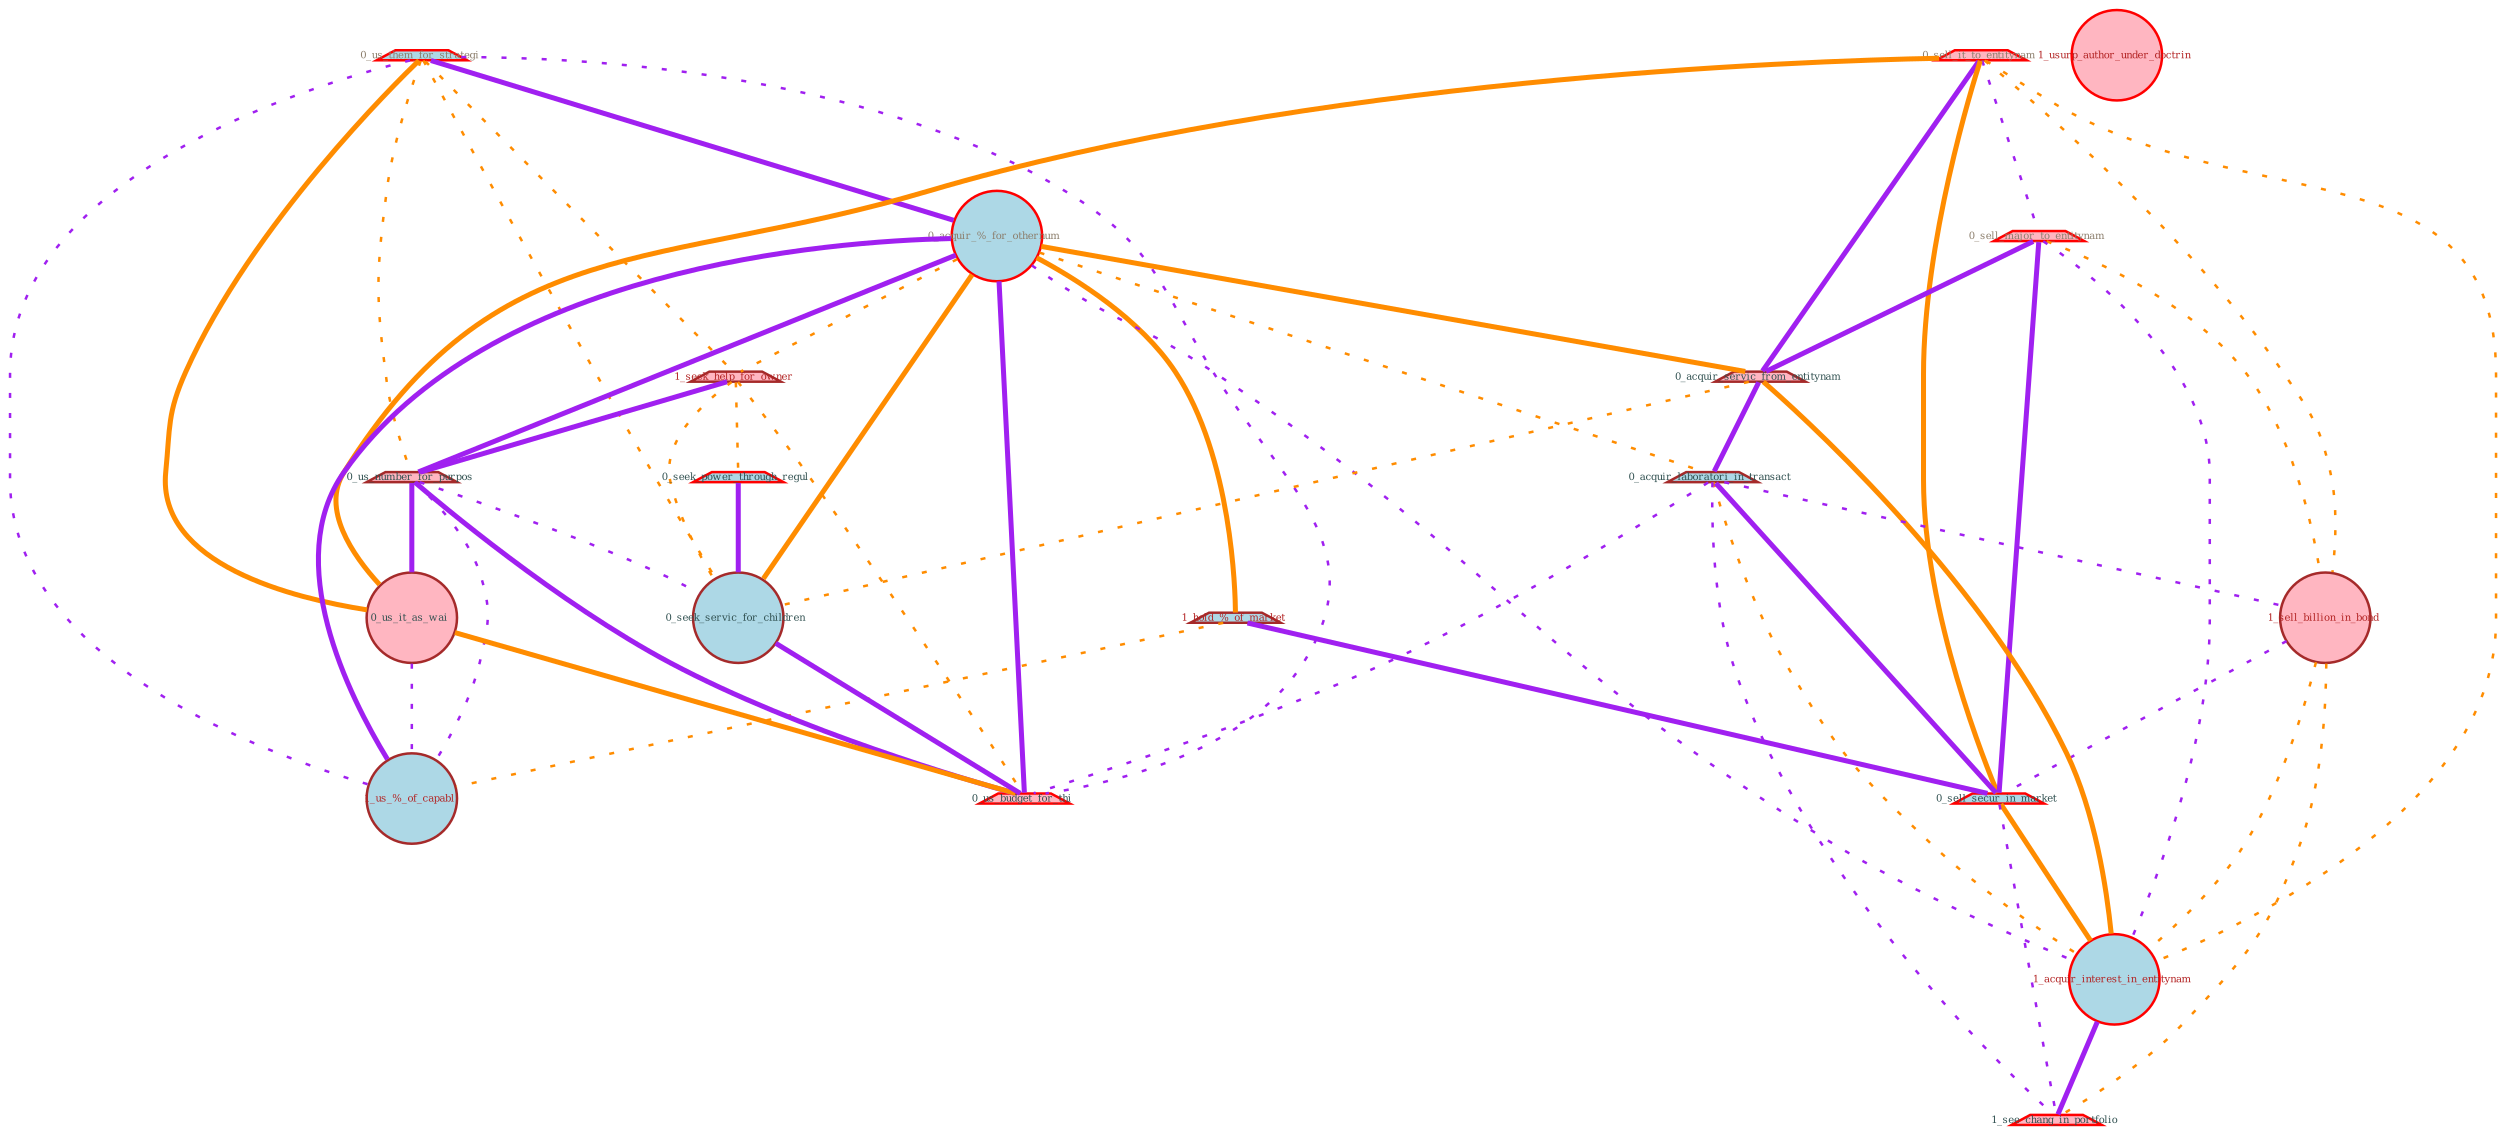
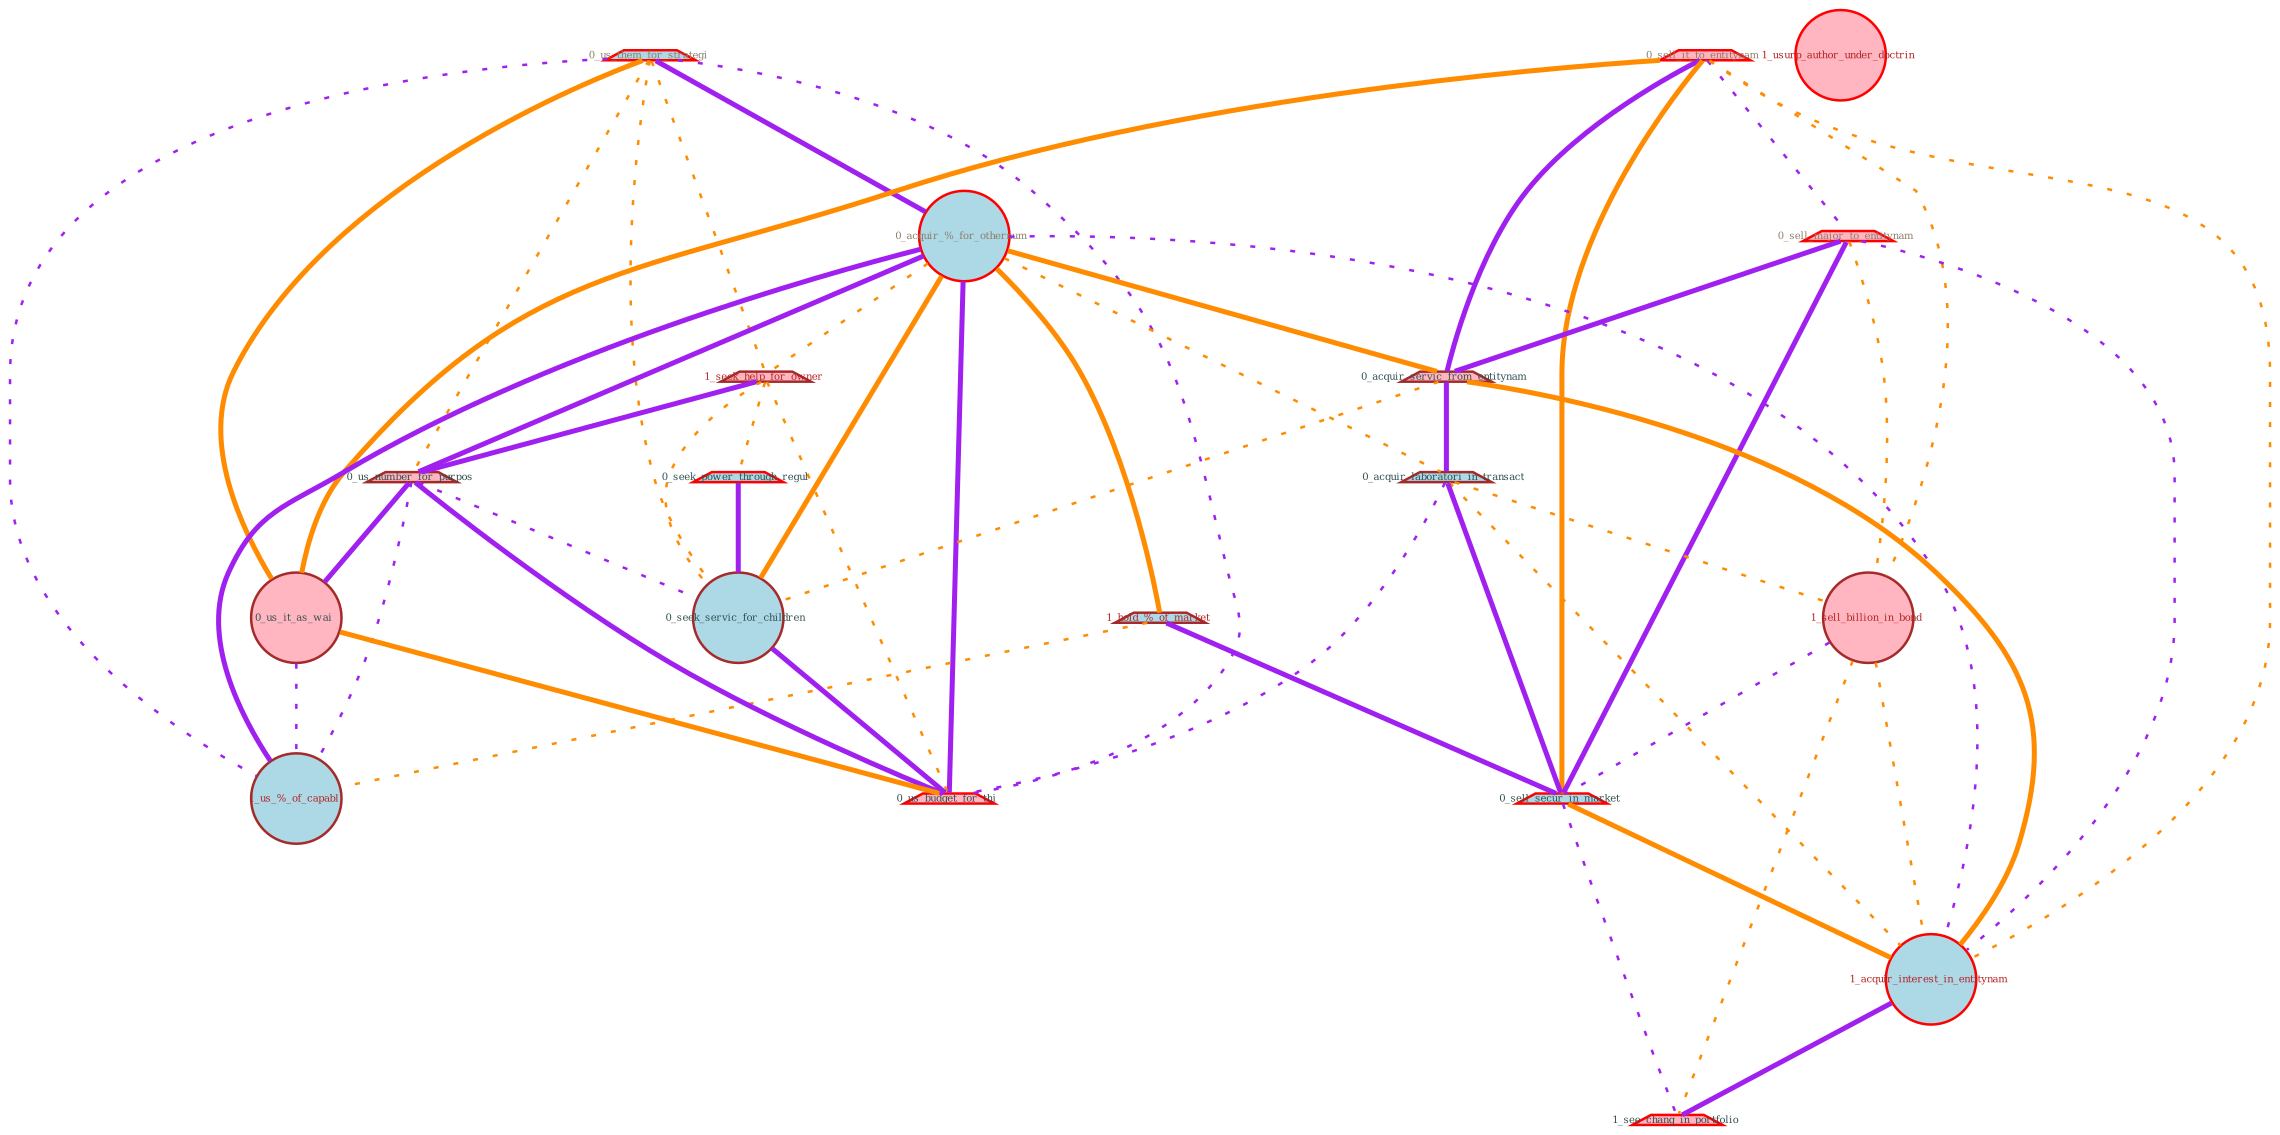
edge "0_acquir_laboratori_in_transact" -- "1_sell_billion_in_bond": color purple -> darkorange
edge "0_acquir_laboratori_in_transact" -- "1_see_chang_in_portfolio": removed
